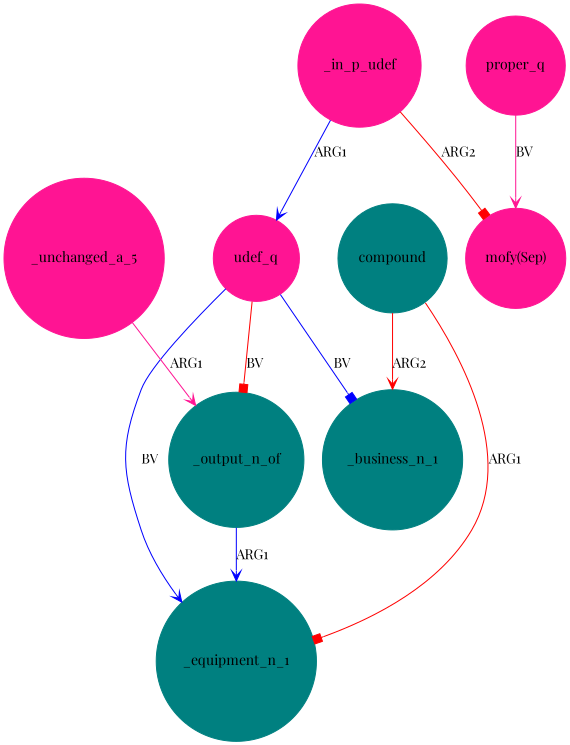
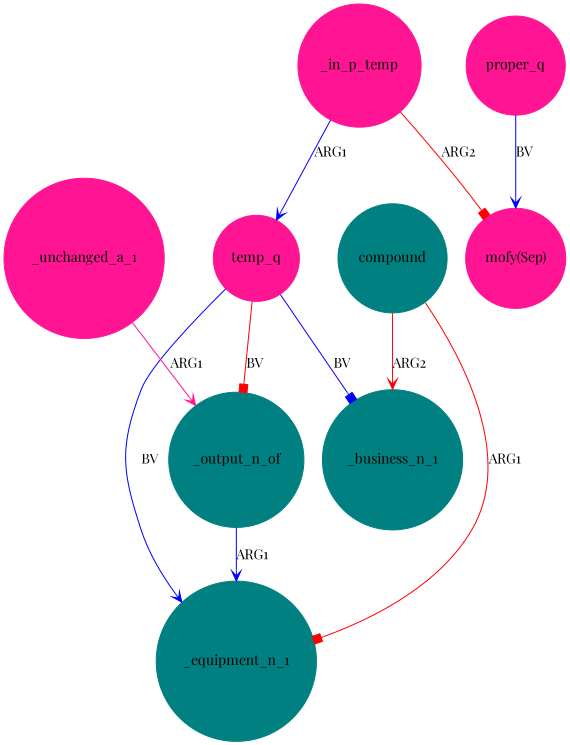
node "_in_p_udef": label "_in_p_udef" -> "_in_p_temp"
edge "proper_q" -> "mofy(Sep)": color deeppink -> blue
node "_unchanged_a_5": label "_unchanged_a_5" -> "_unchanged_a_1"
node "udef_q": label "udef_q" -> "temp_q"
